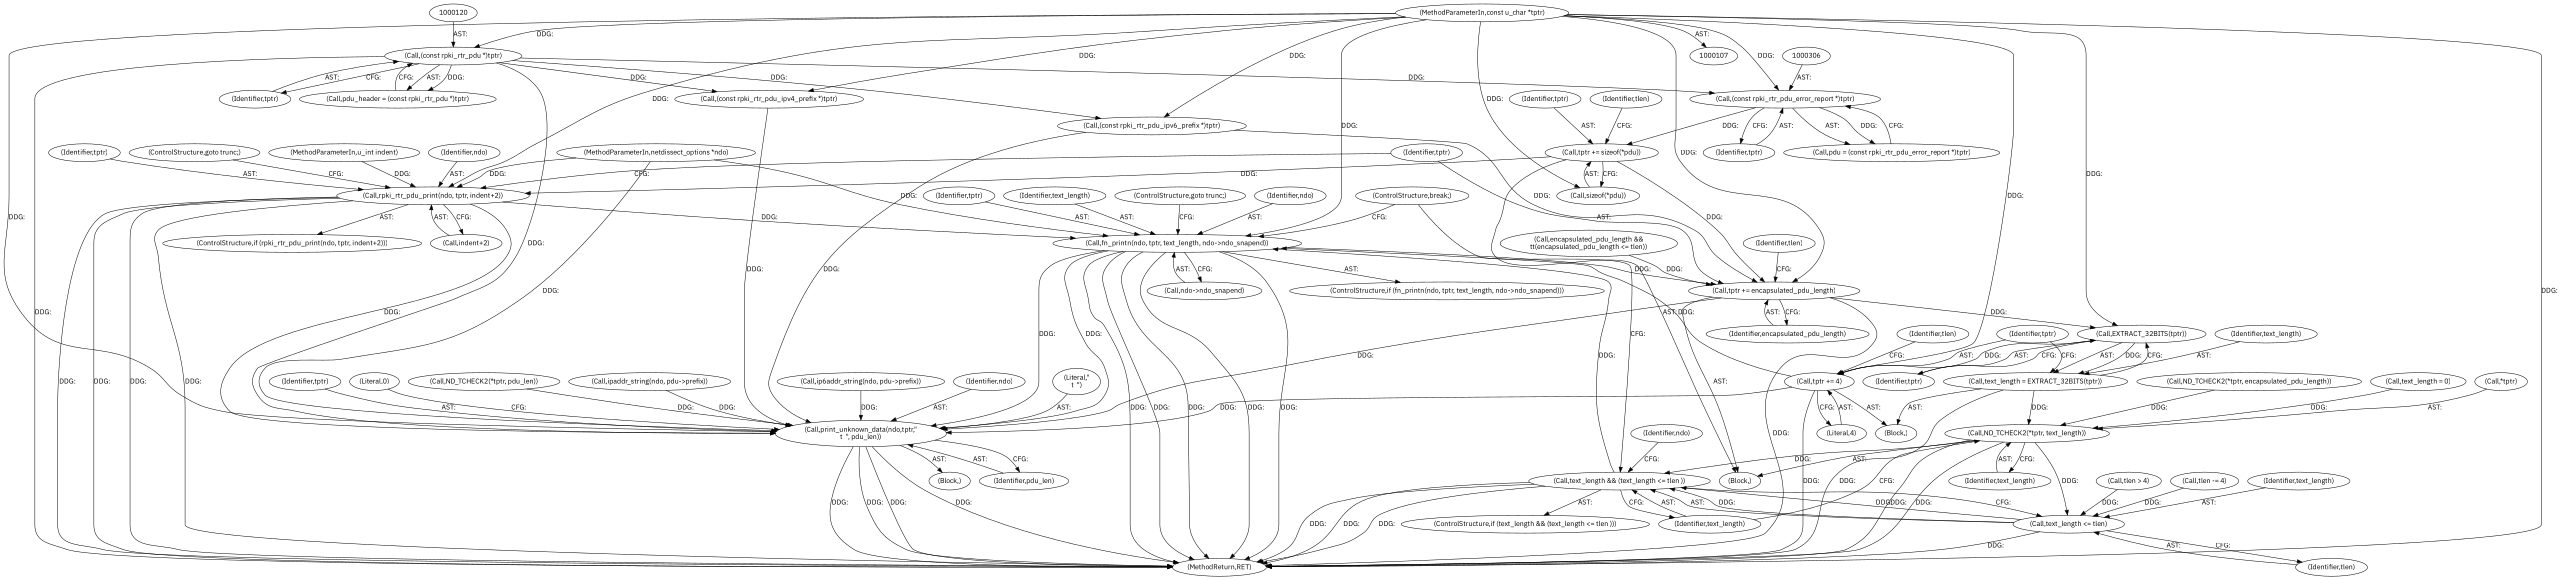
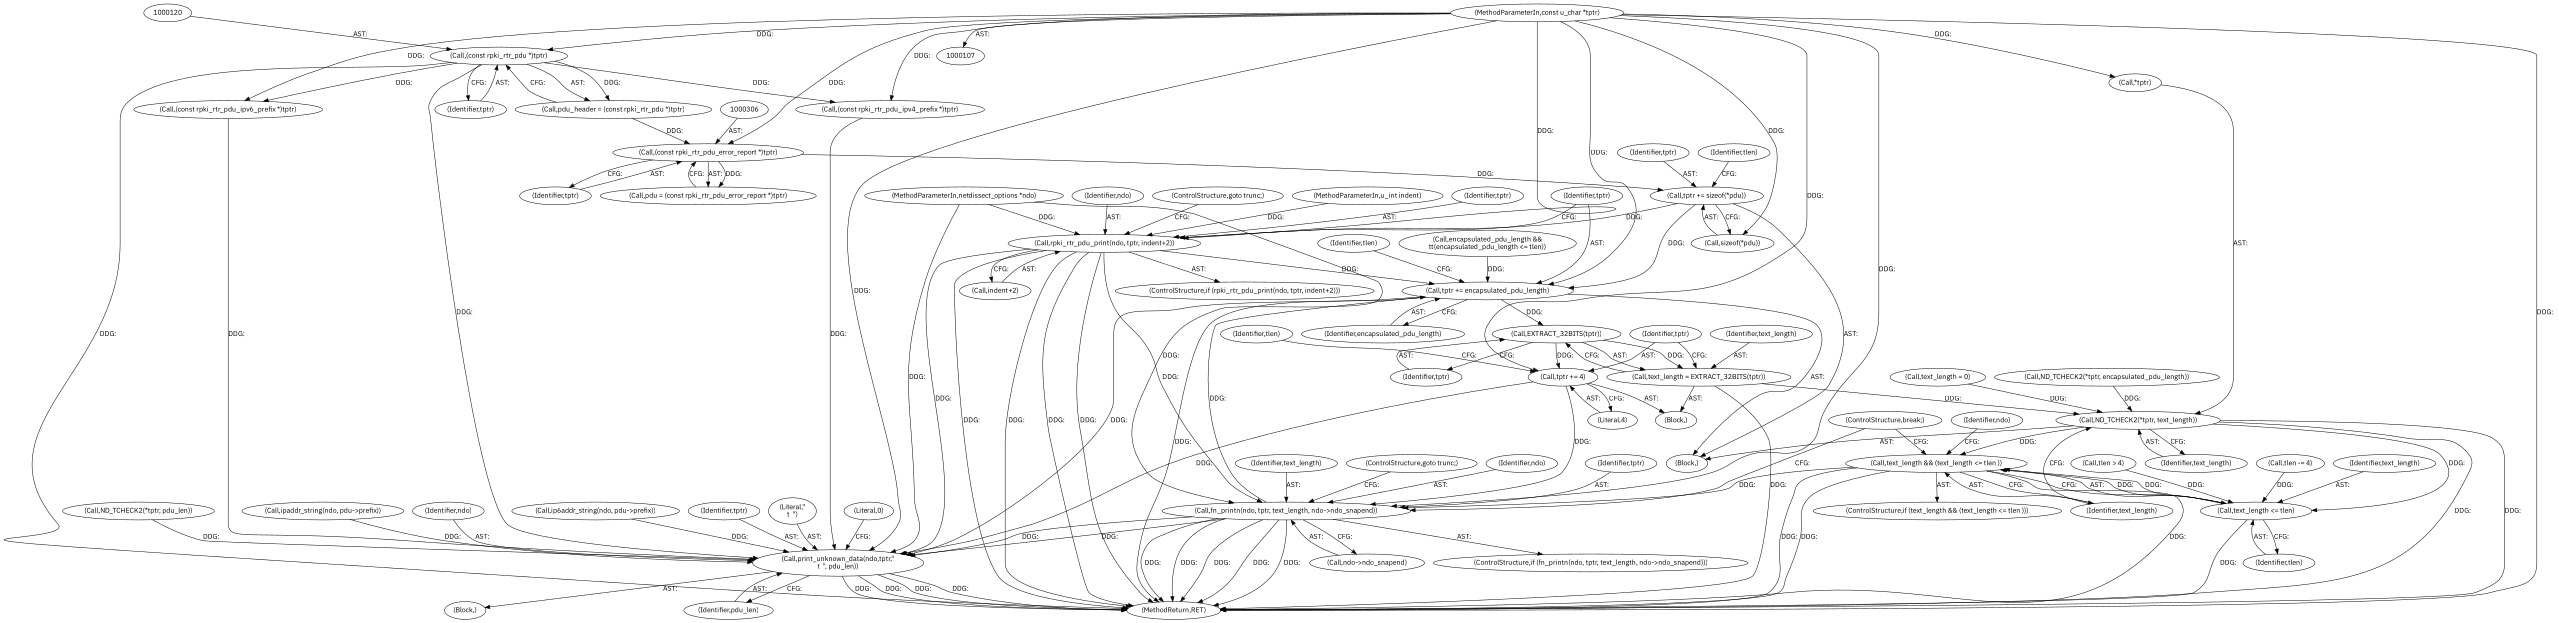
edge "(MethodParameterIn,const u_char *tptr)" -> "(Call,EXTRACT_32BITS(tptr))": now "(MethodParameterIn,const u_char *tptr)" -> "(Call,*tptr)"
edge "(Call,(const rpki_rtr_pdu *)tptr)" -> "(Call,(const rpki_rtr_pdu_error_report *)tptr)": now "(Call,pdu_header = (const rpki_rtr_pdu *)tptr)" -> "(Call,(const rpki_rtr_pdu_error_report *)tptr)"
edge "(Call,(const rpki_rtr_pdu_ipv6_prefix *)tptr)" -> "(Call,tptr += encapsulated_pdu_length)": now "(Call,rpki_rtr_pdu_print(ndo, tptr, indent+2))" -> "(Call,tptr += encapsulated_pdu_length)"
edge "(Call,tptr += 4)" -> "(MethodReturn,RET)": removed, label "DDG:"
